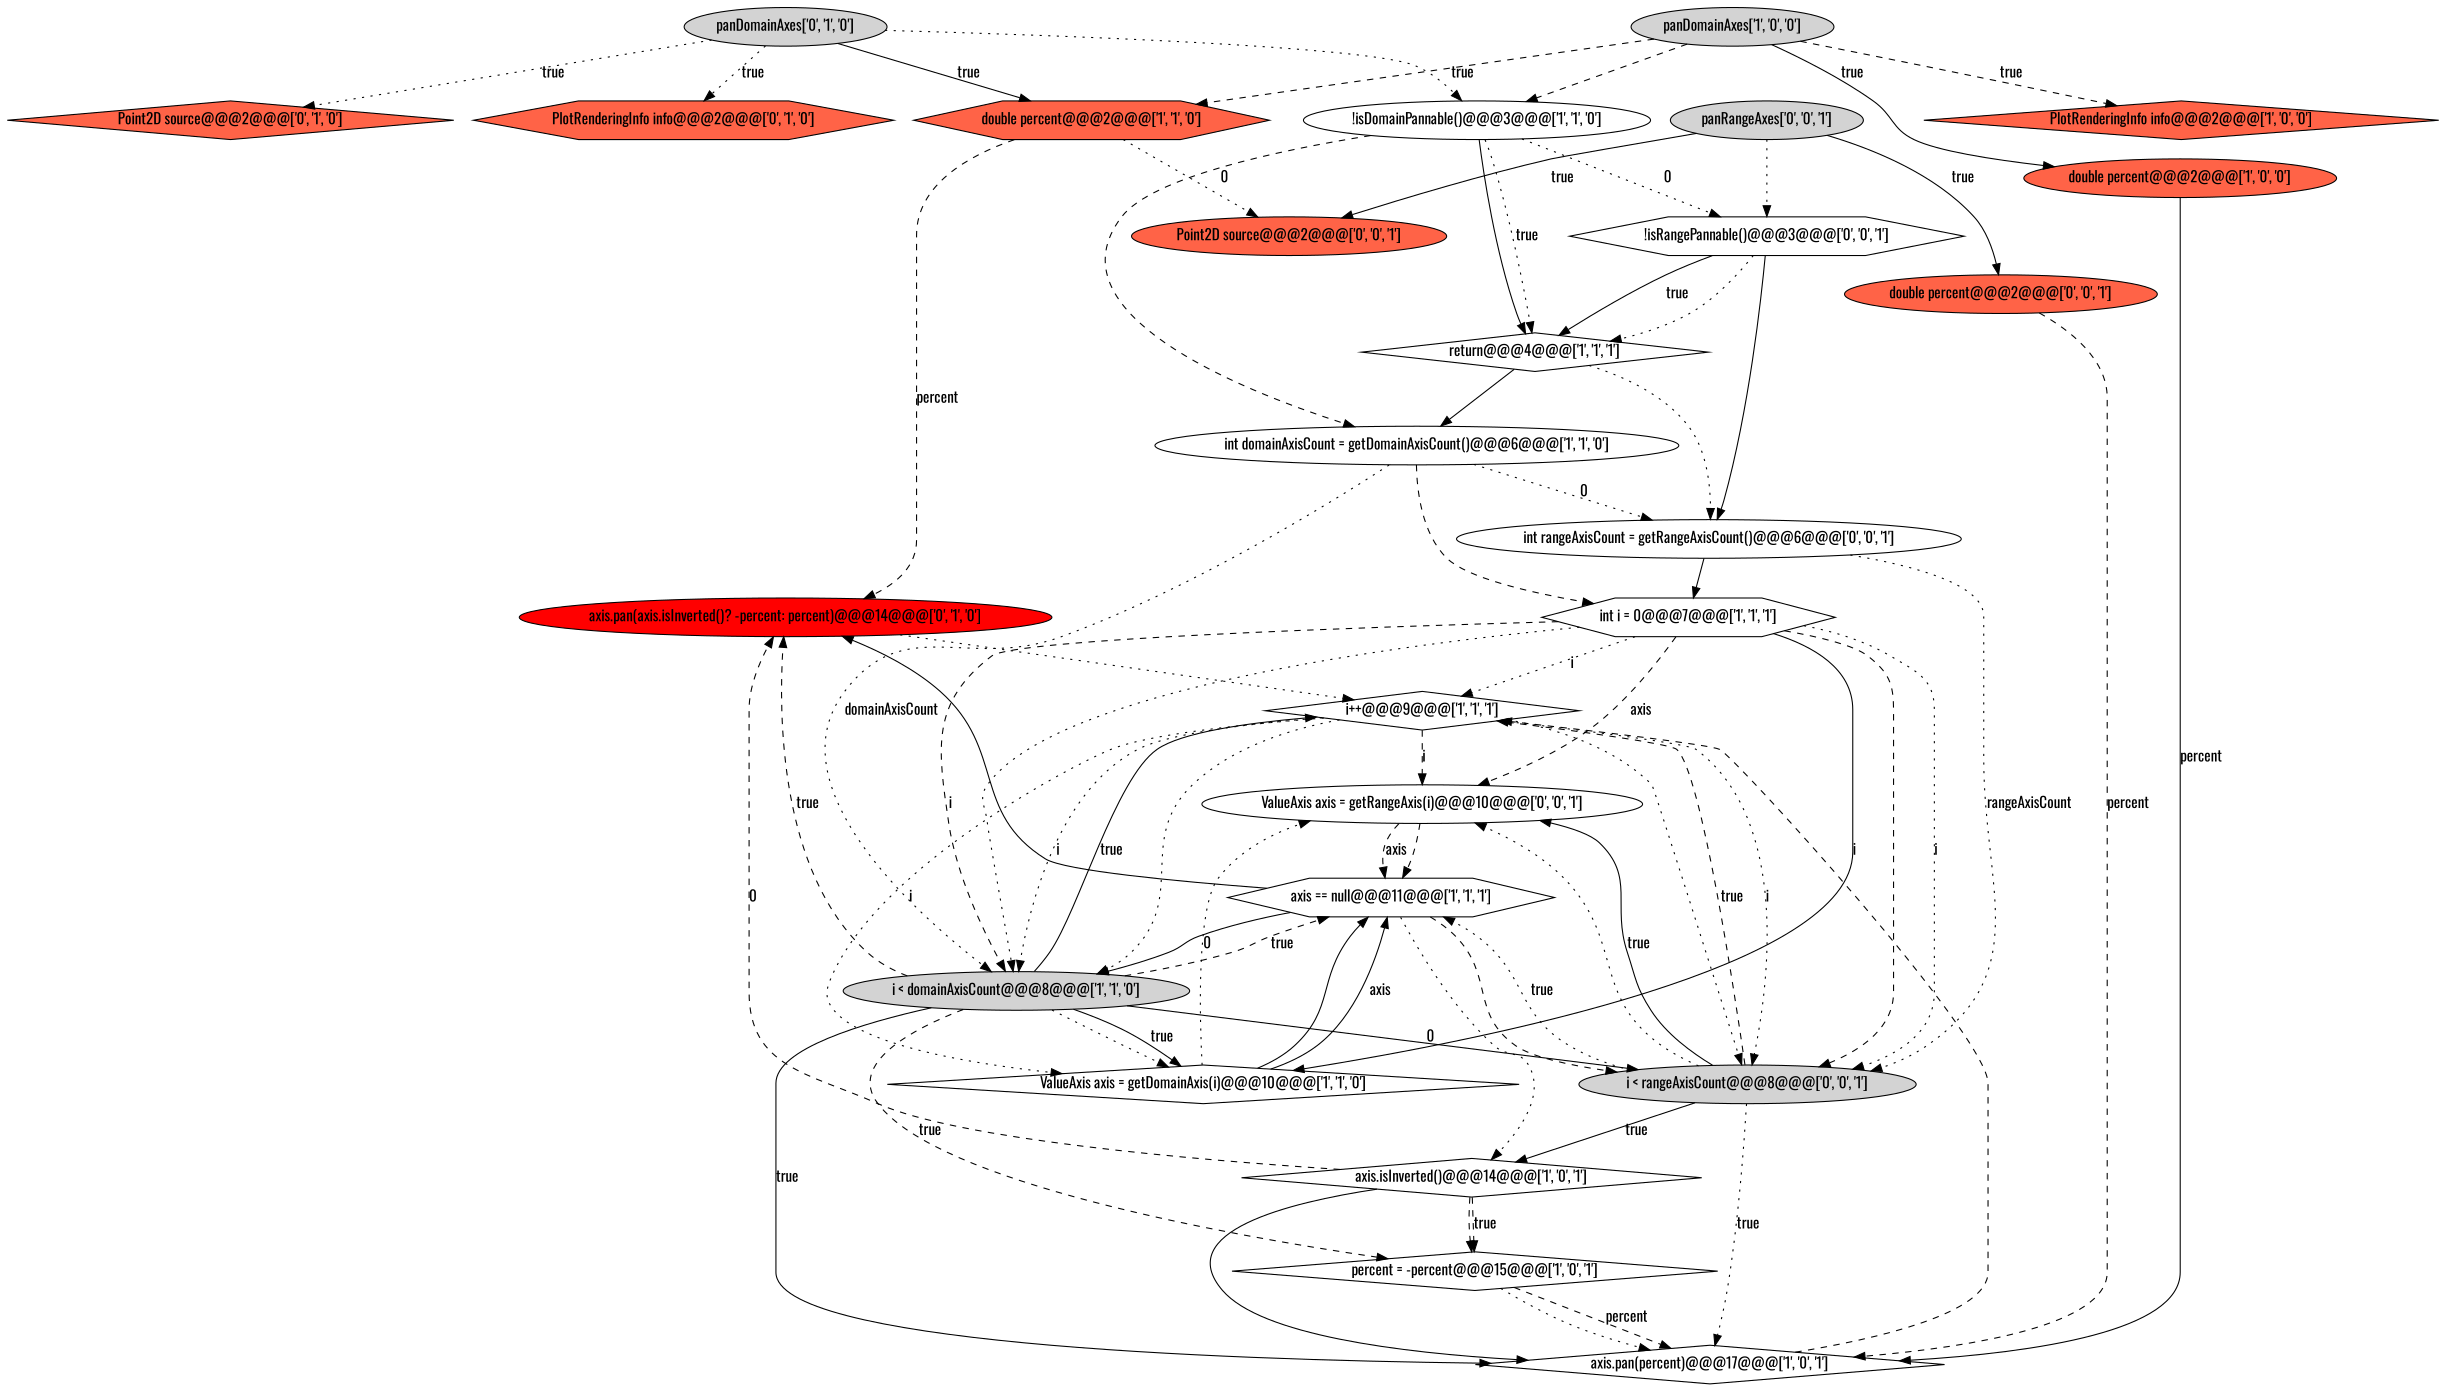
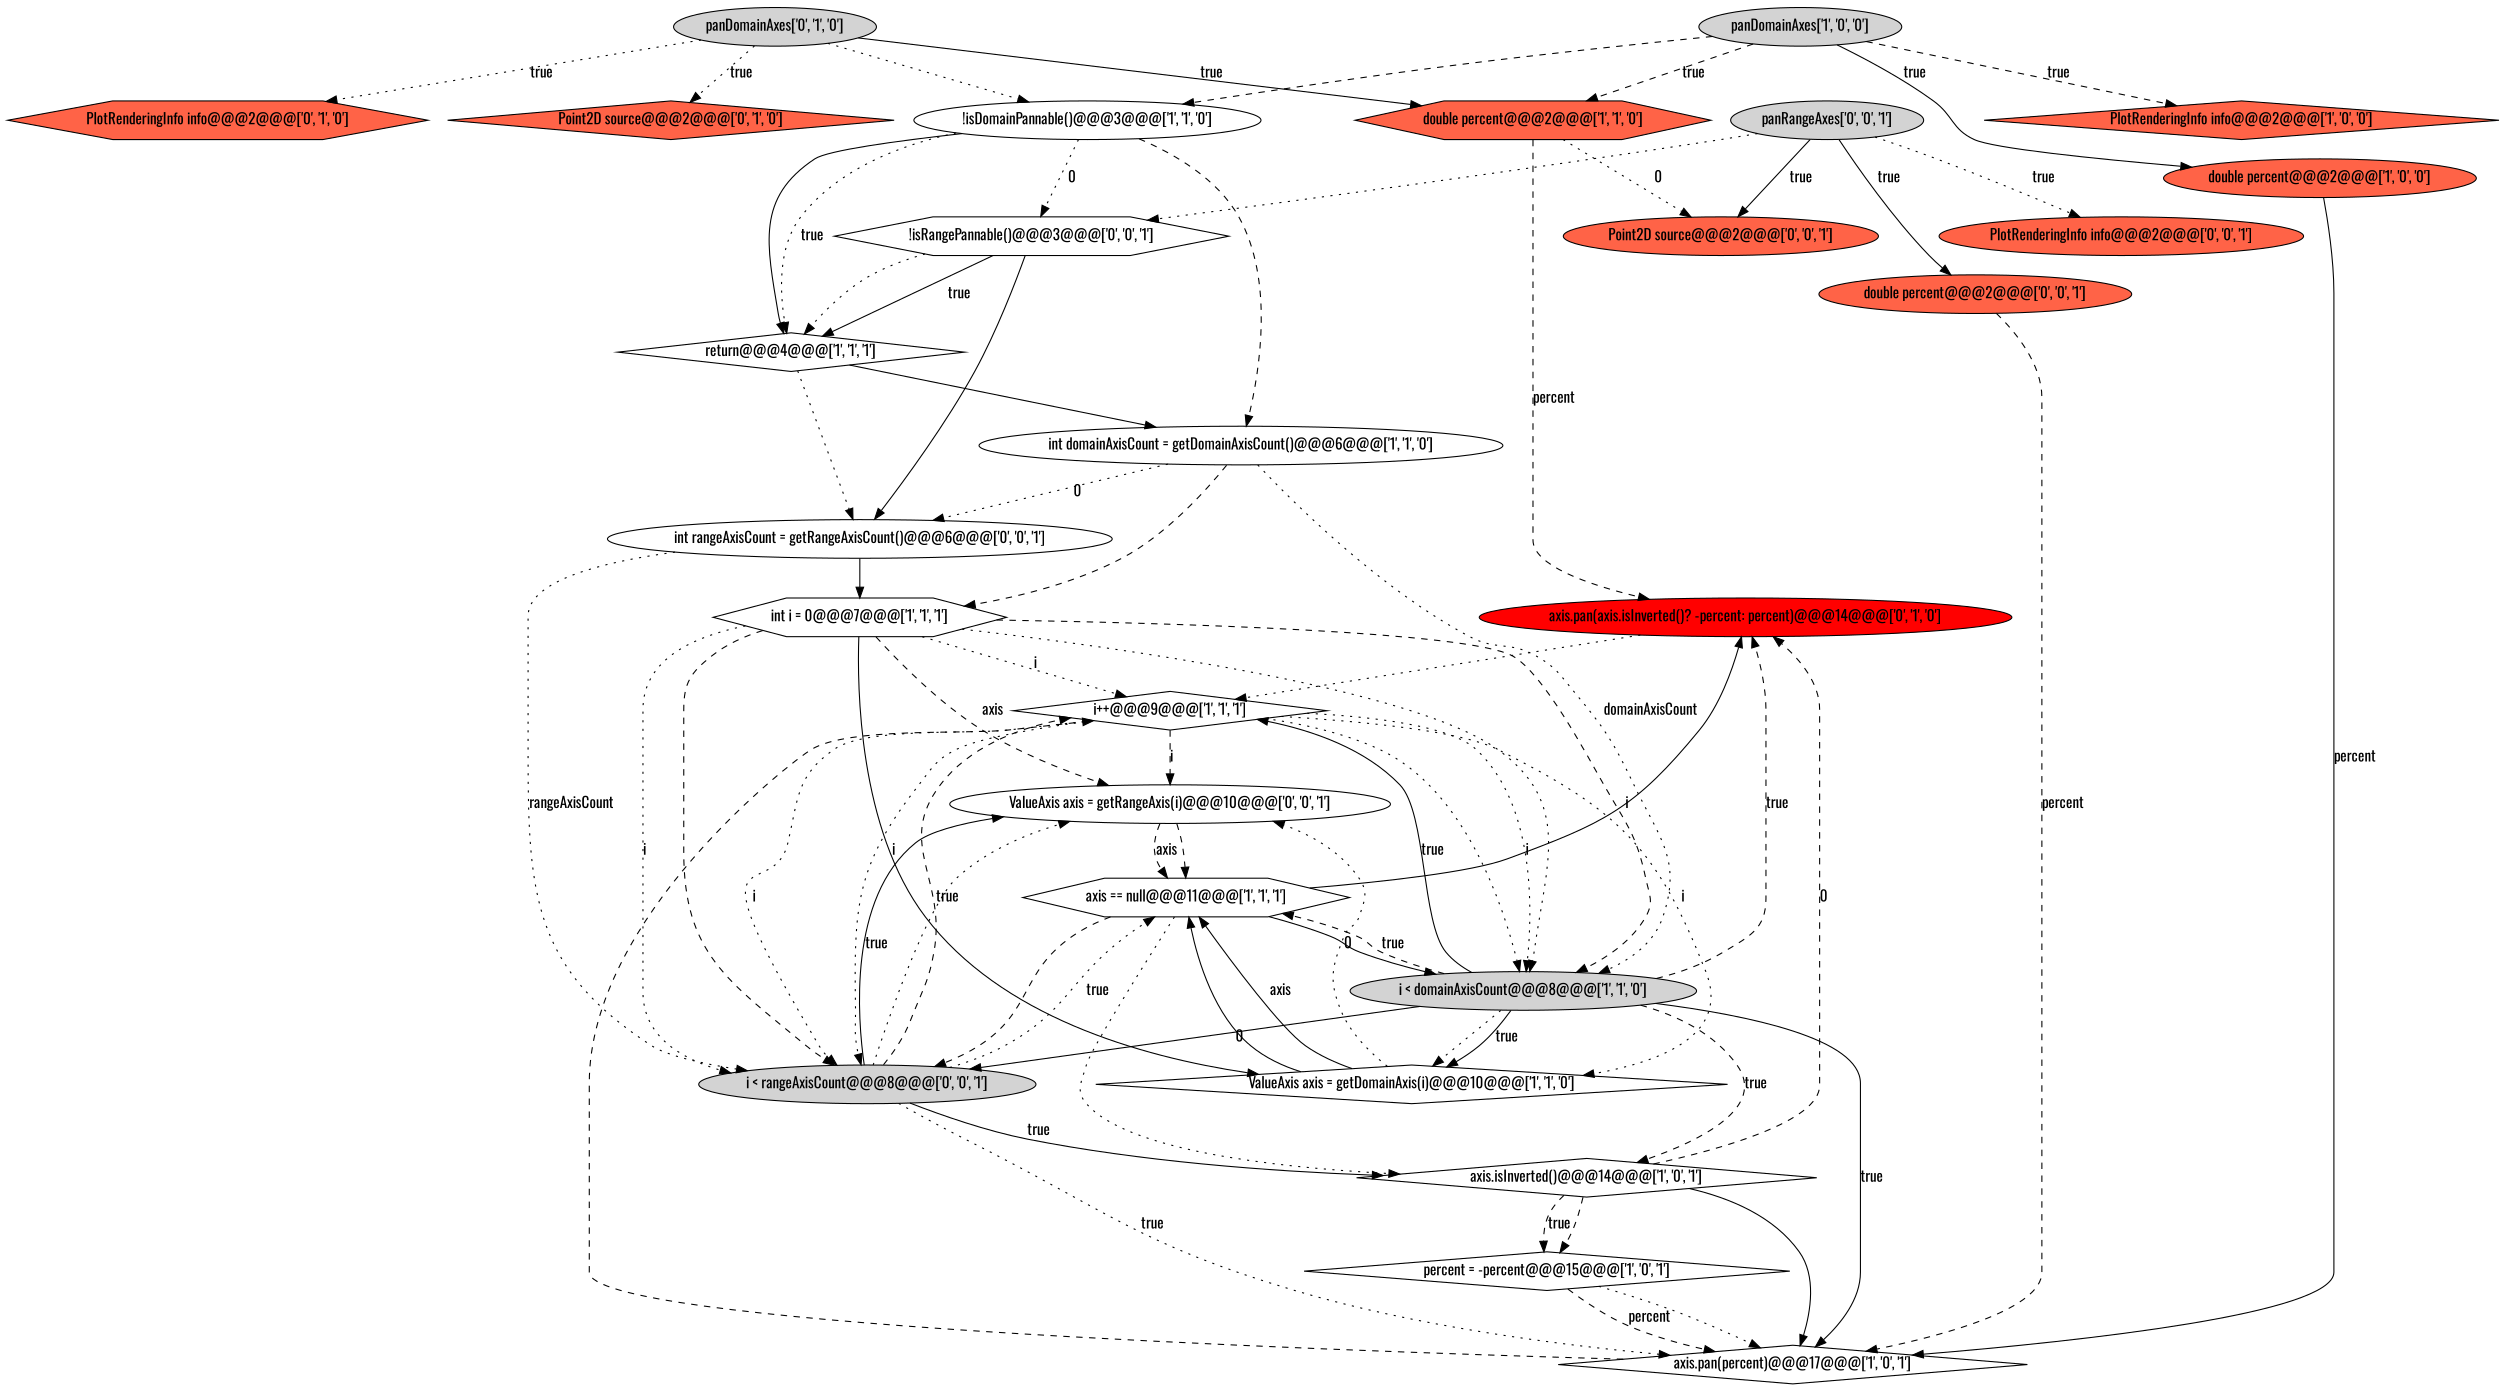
node "PlotRenderingInfo info@@@2@@@['0', '0', '1']": added
edge "i < domainAxisCount@@@8@@@['1', '1', '0']" -> "percent = -percent@@@15@@@['1', '0', '1']": now "i < domainAxisCount@@@8@@@['1', '1', '0']" -> "axis.isInverted()@@@14@@@['1', '0', '1']"
